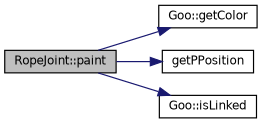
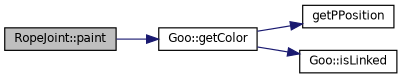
edge "RopeJoint::paint" -> "getPPosition": now "Goo::getColor" -> "getPPosition"
edge "RopeJoint::paint" -> "Goo::isLinked": now "Goo::getColor" -> "Goo::isLinked"
